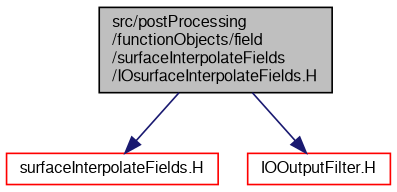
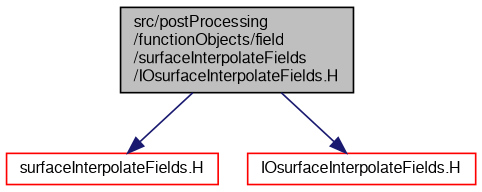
node "IOOutputFilter.H": label "IOOutputFilter.H" -> "IOsurfaceInterpolateFields.H"
